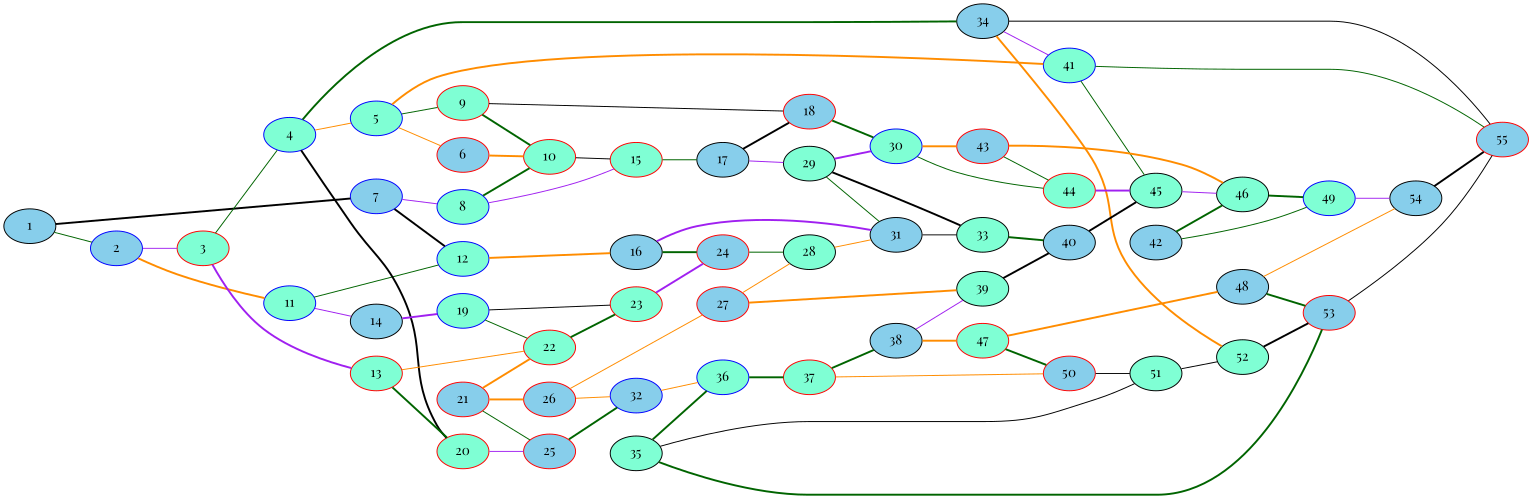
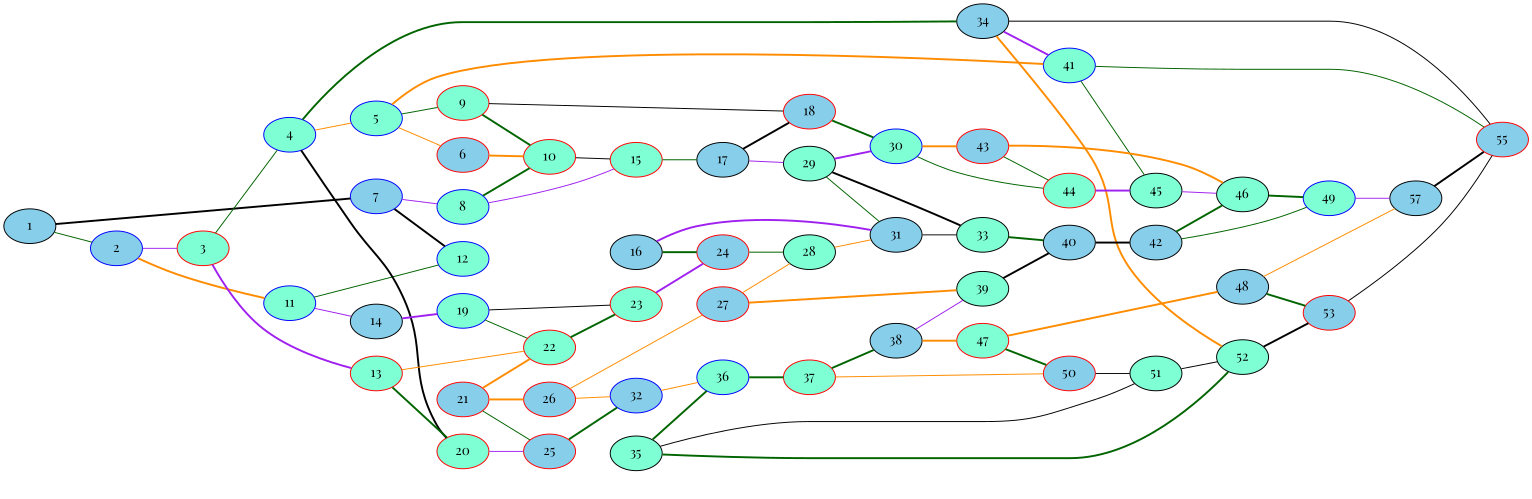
edge "34" -- "41": style solid -> bold
node "54": label "54" -> "57"
edge "45" -- "40": now "42" -- "40"
edge "16" -- "12": removed
edge "53" -- "35": now "52" -- "35"
